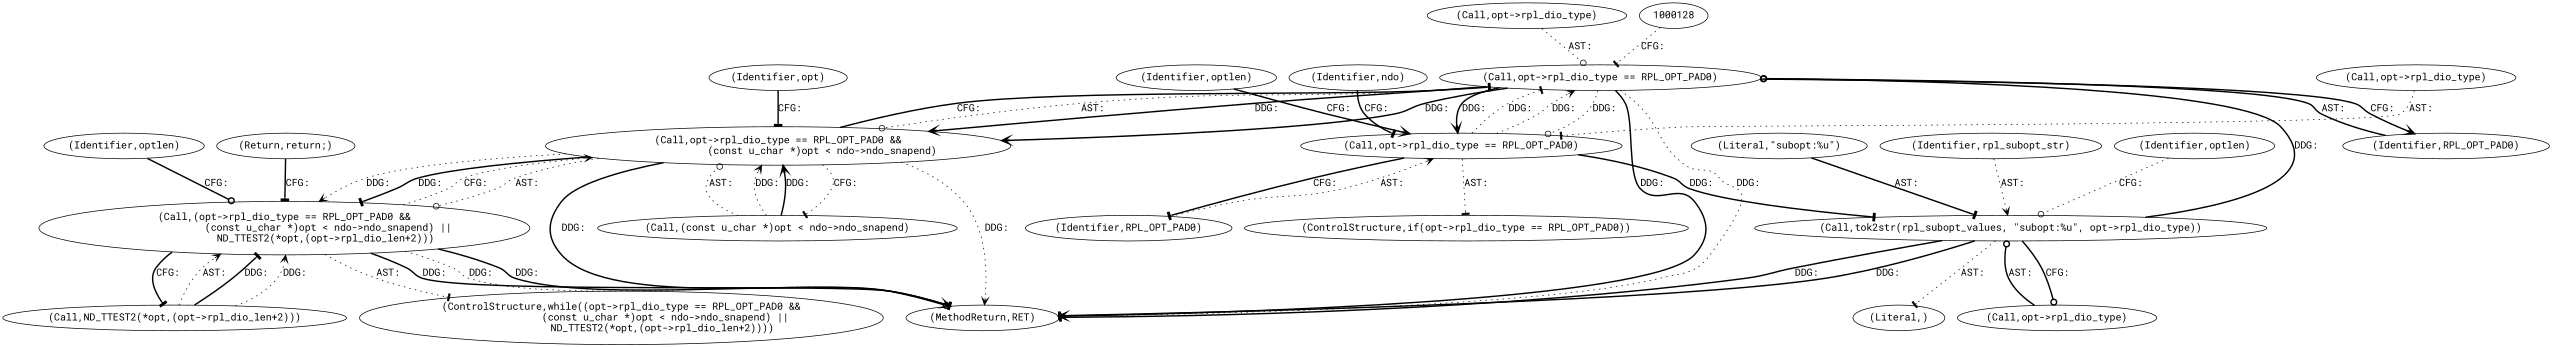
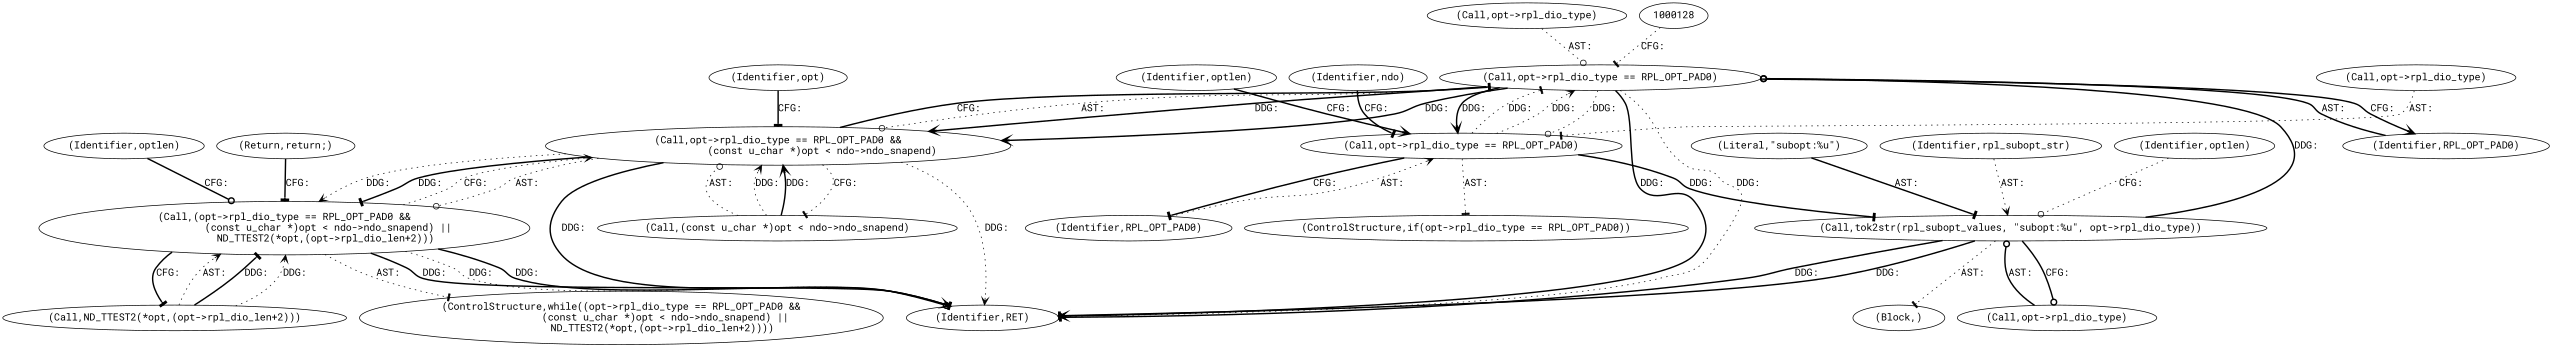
node "(MethodReturn,RET)": label "(MethodReturn,RET)" -> "(Identifier,RET)"
node "(Literal,)": label "(Literal,)" -> "(Block,)"
